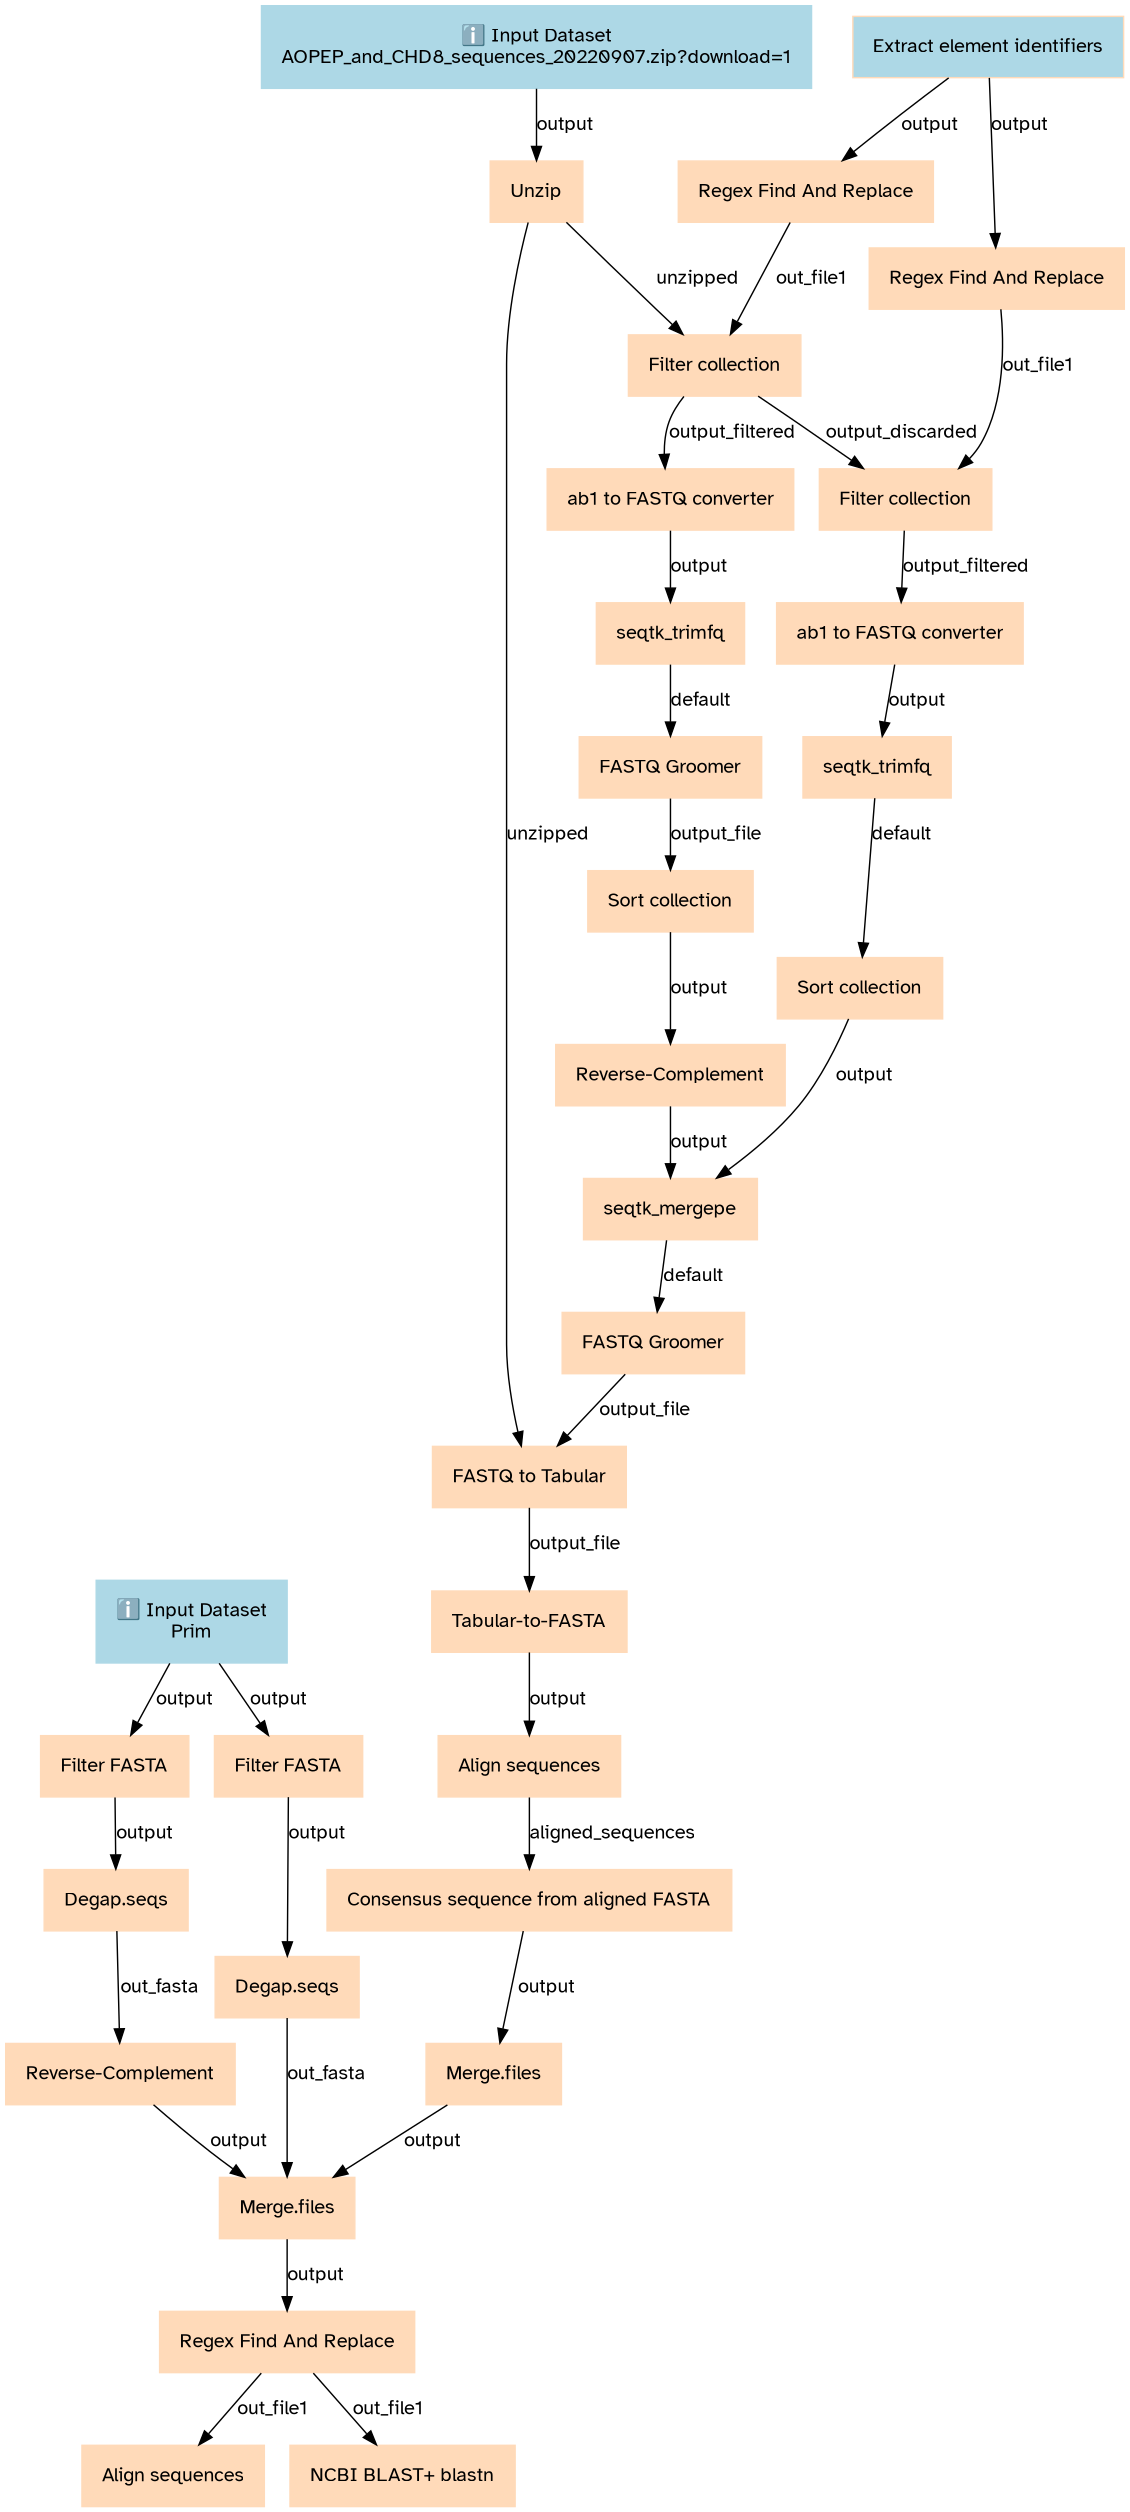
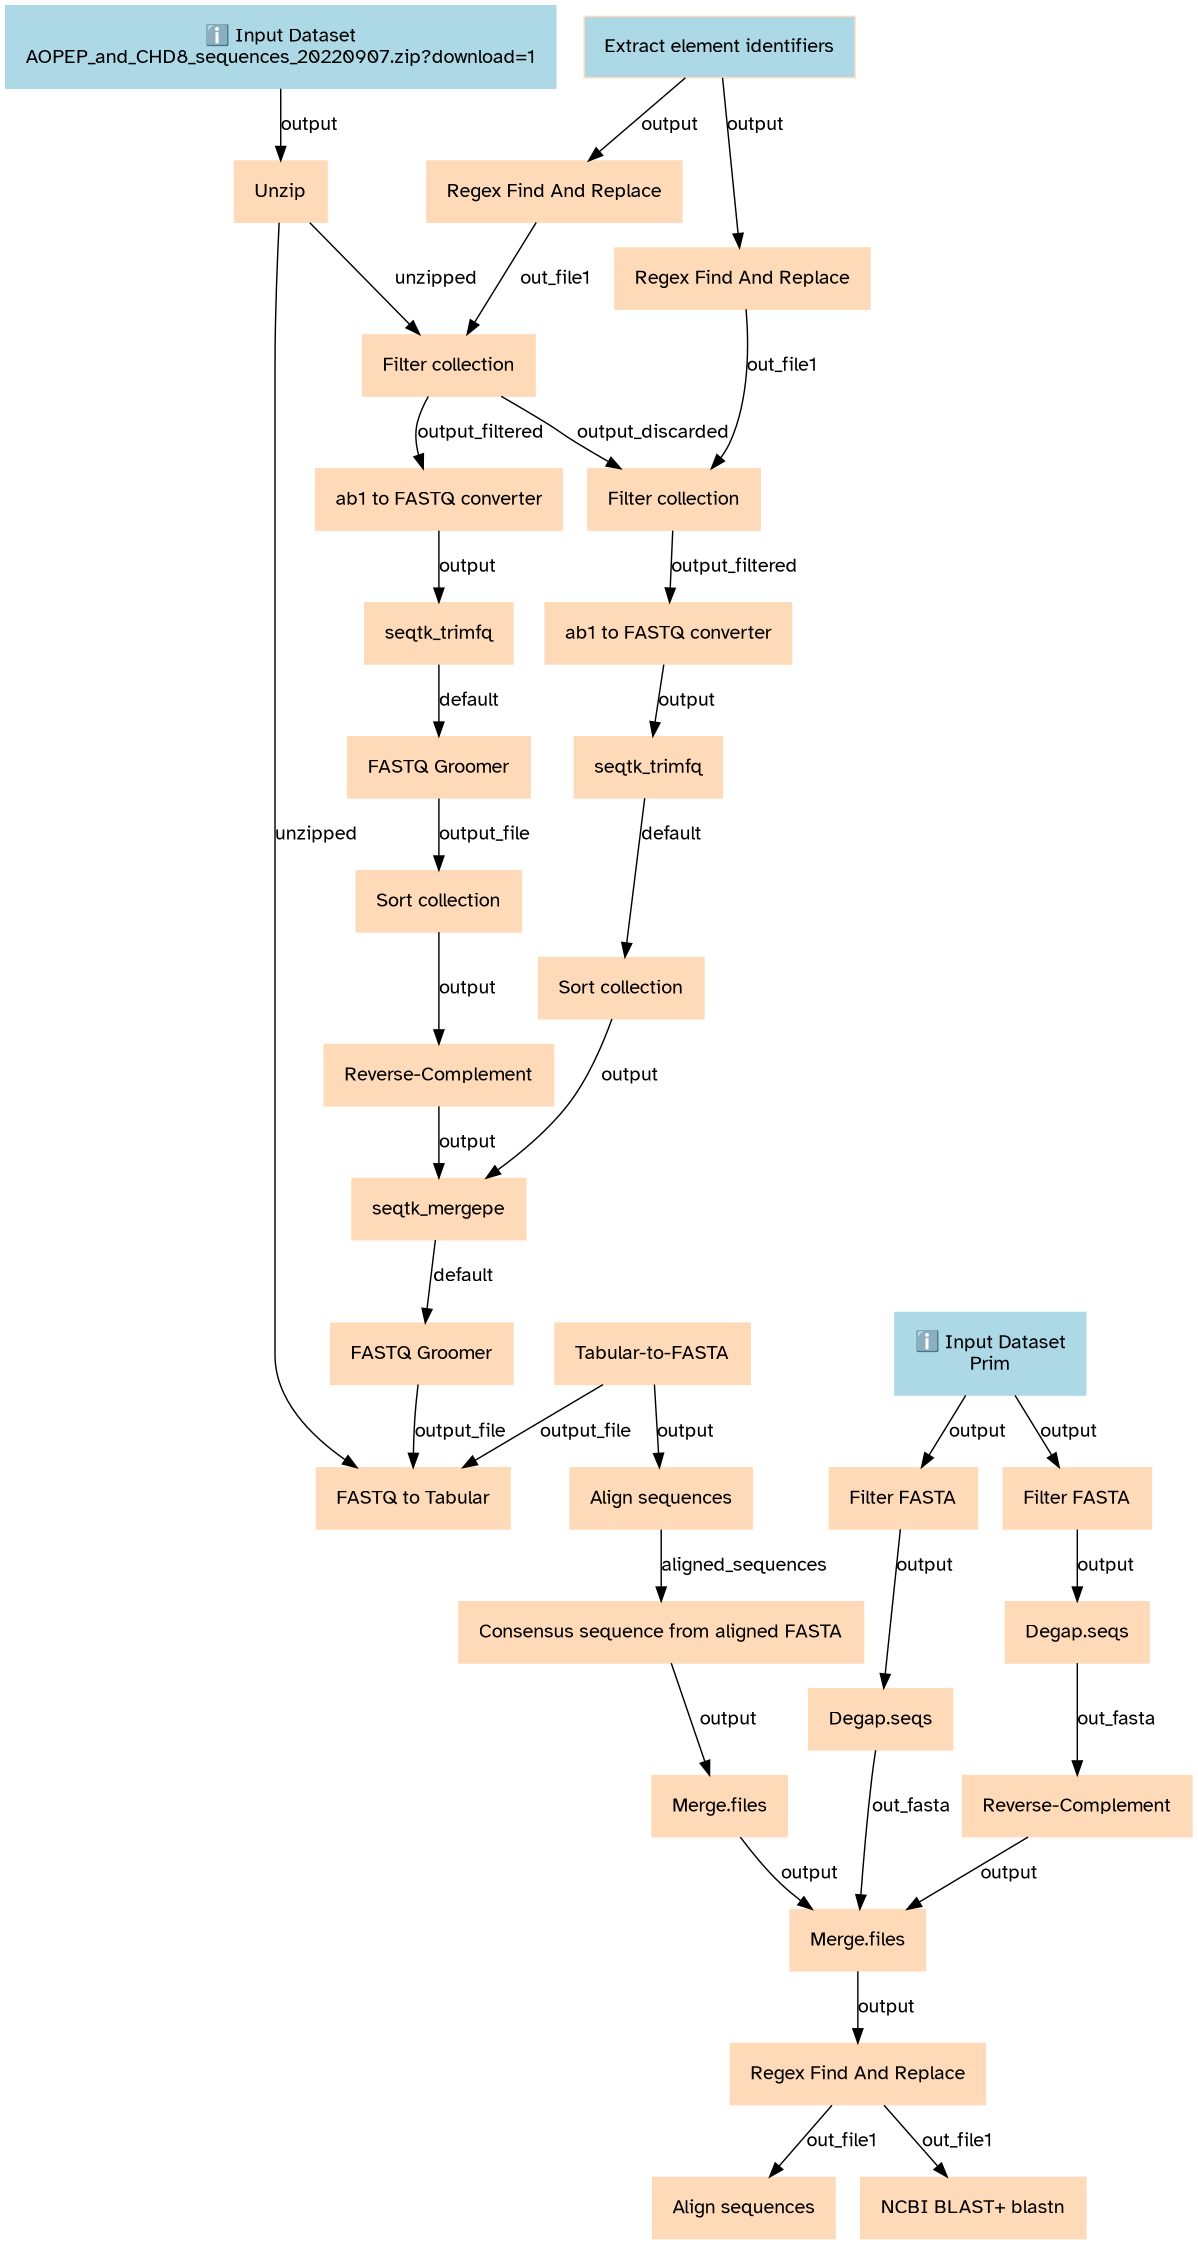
edge "FASTQ to Tabular" -> "Tabular-to-FASTA": reversed
